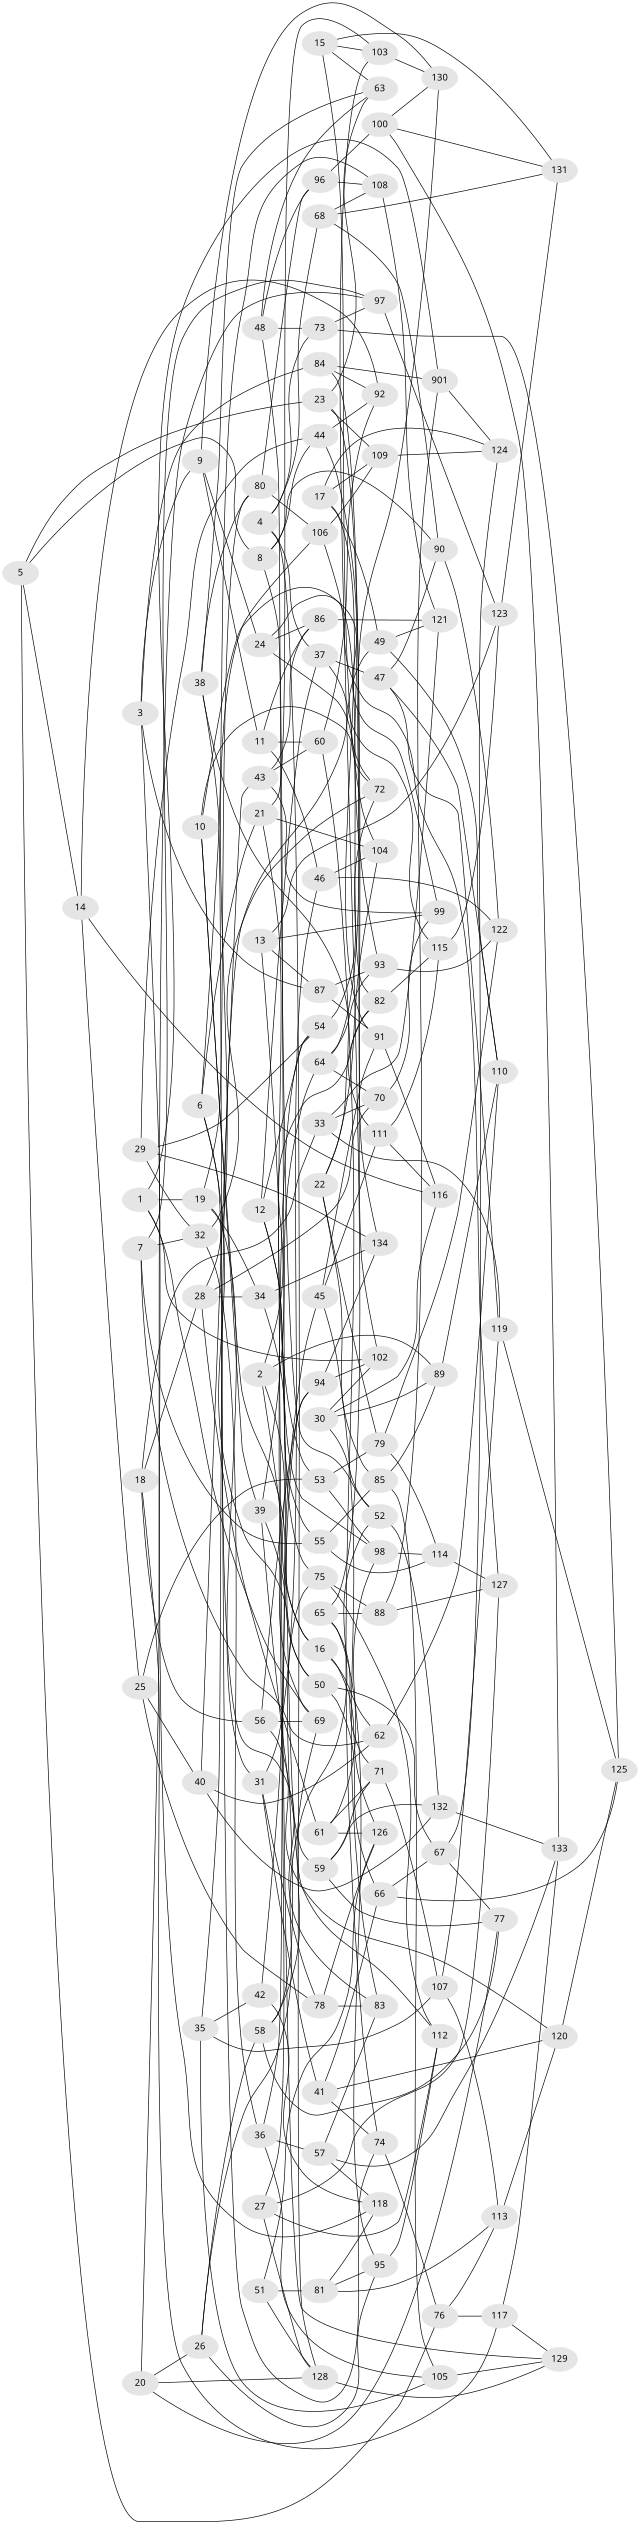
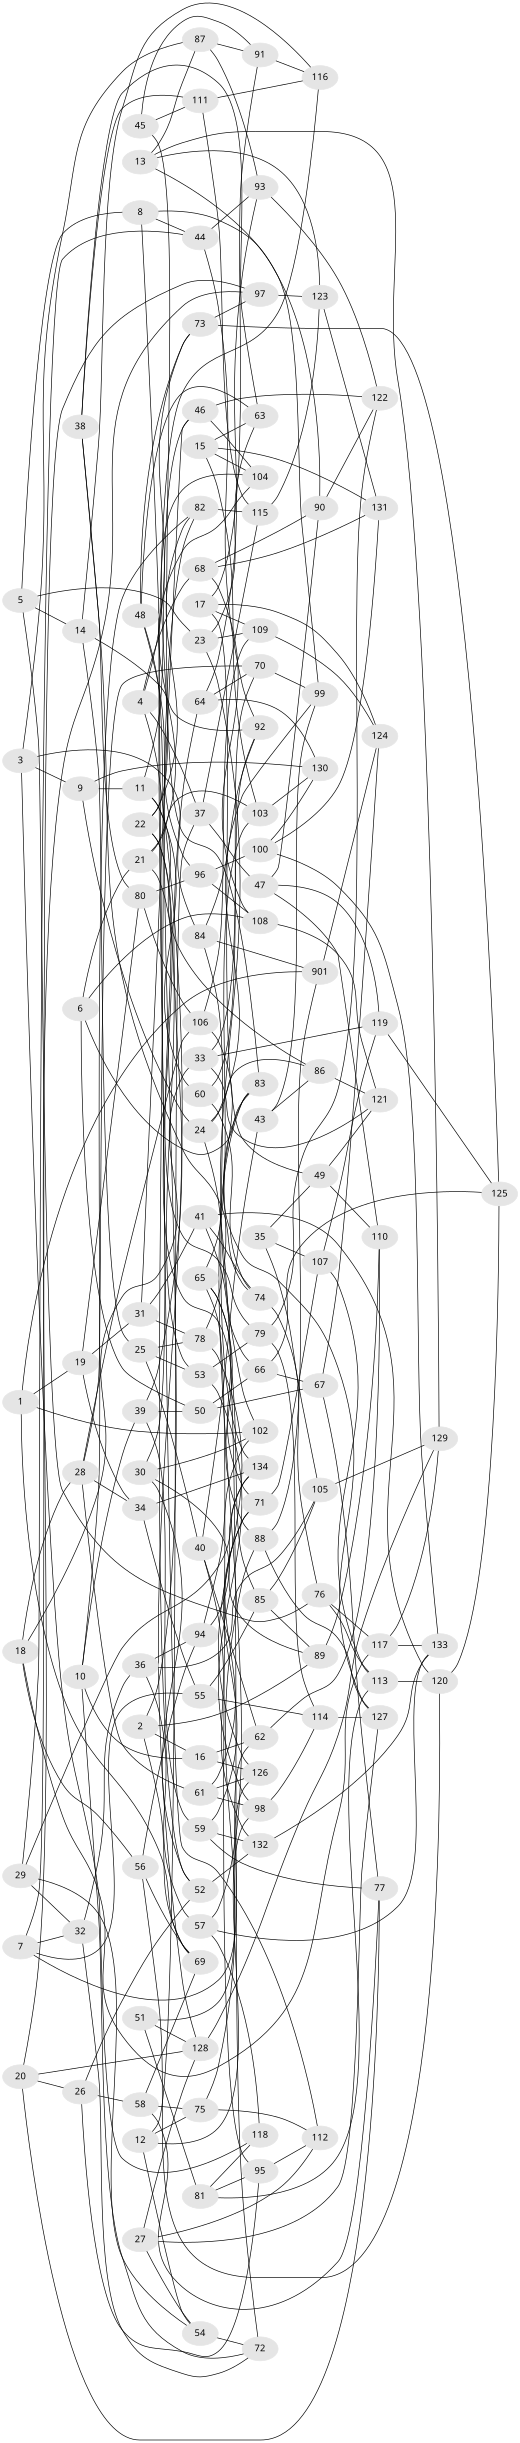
edge "60" -- "43": removed
node "42": removed
